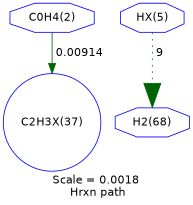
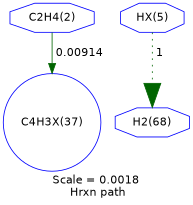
node "C0H4(2)": label "C0H4(2)" -> "C2H4(2)"
edge "HX(5)" -> "H2(68)": label " 9" -> " 1"
node "C2H3X(37)": label "C2H3X(37)" -> "C4H3X(37)"
